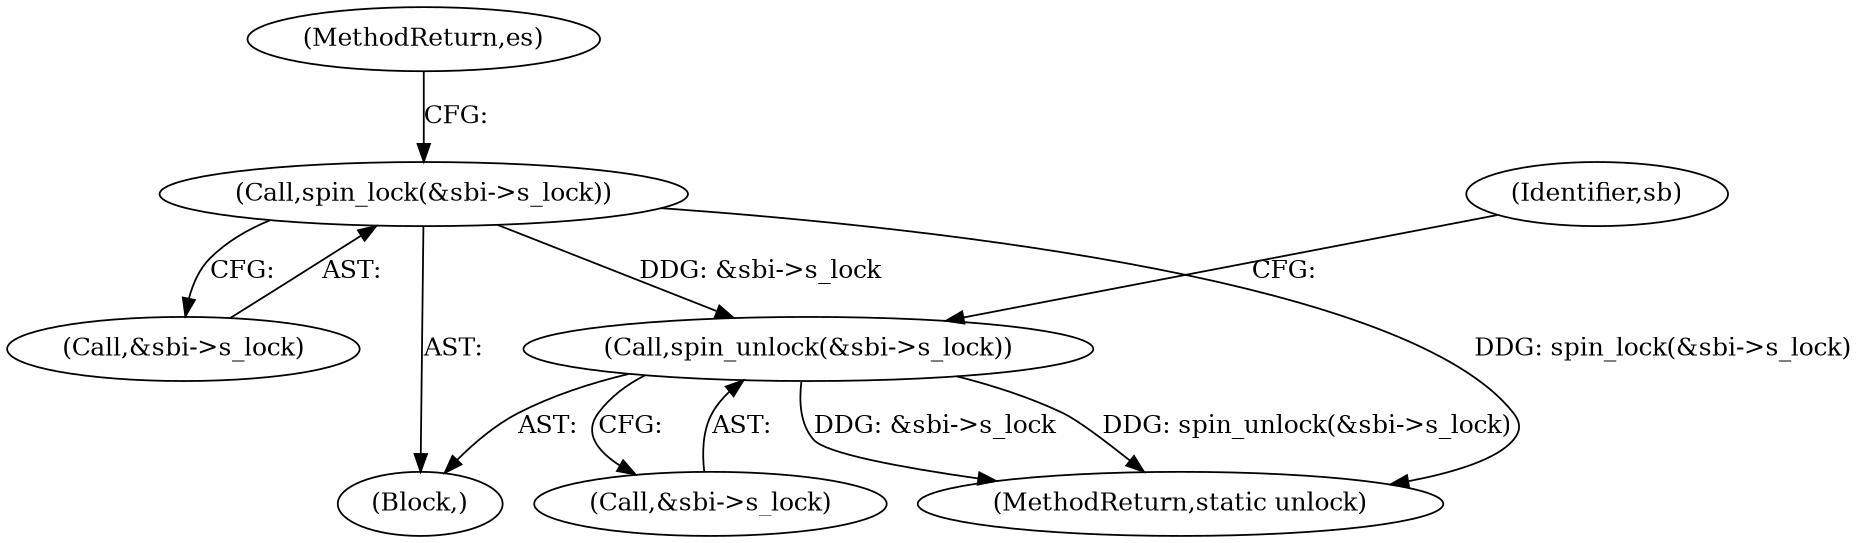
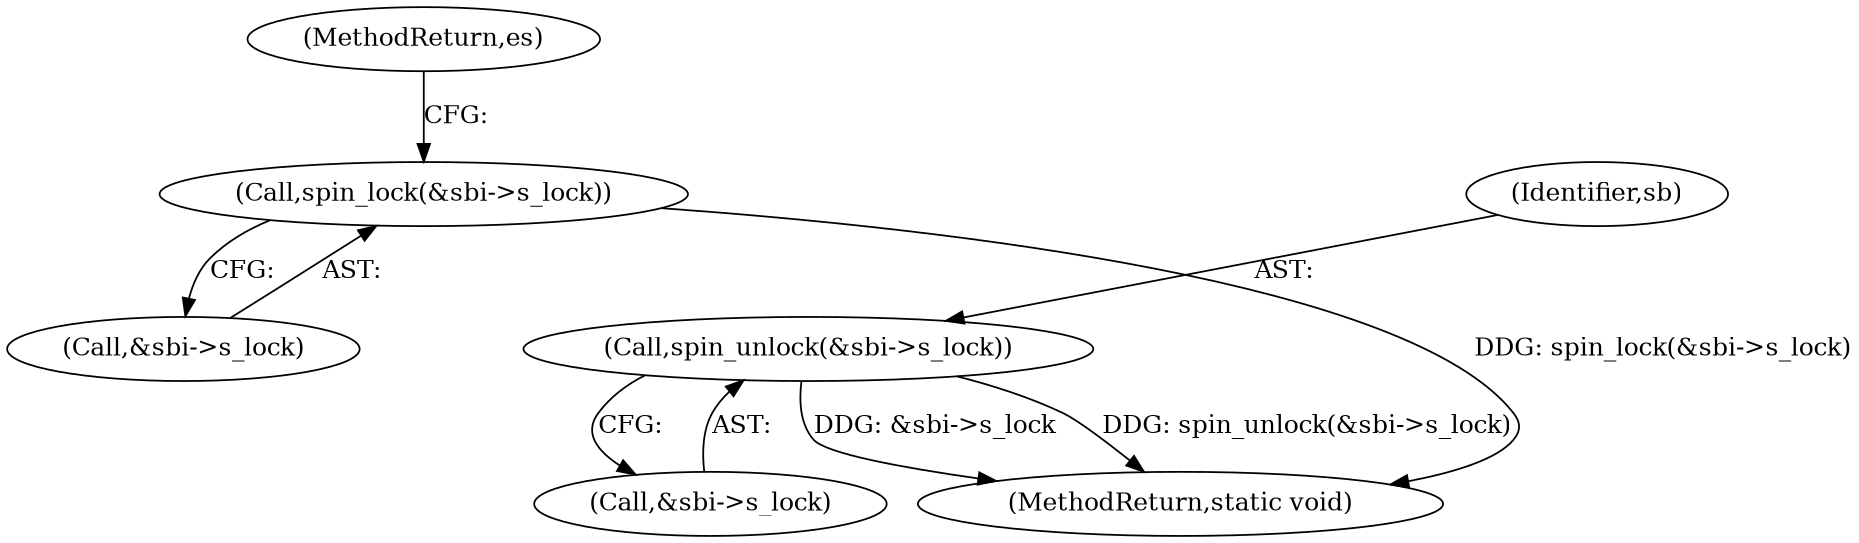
edge "(Call,spin_lock(&sbi->s_lock))" -> "(Call,spin_unlock(&sbi->s_lock))": removed, label "DDG: &sbi->s_lock"
edge "(Identifier,sb)" -> "(Call,spin_unlock(&sbi->s_lock))": label "CFG: " -> "AST: "
node "(Block,)": removed
node "(MethodReturn,static unlock)": label "(MethodReturn,static unlock)" -> "(MethodReturn,static void)"
